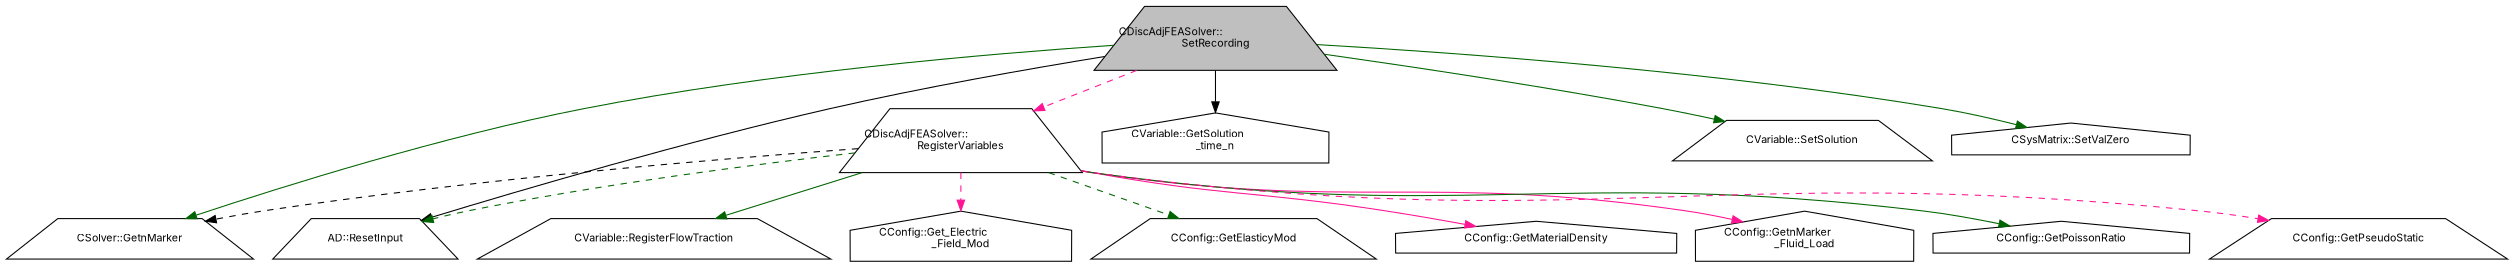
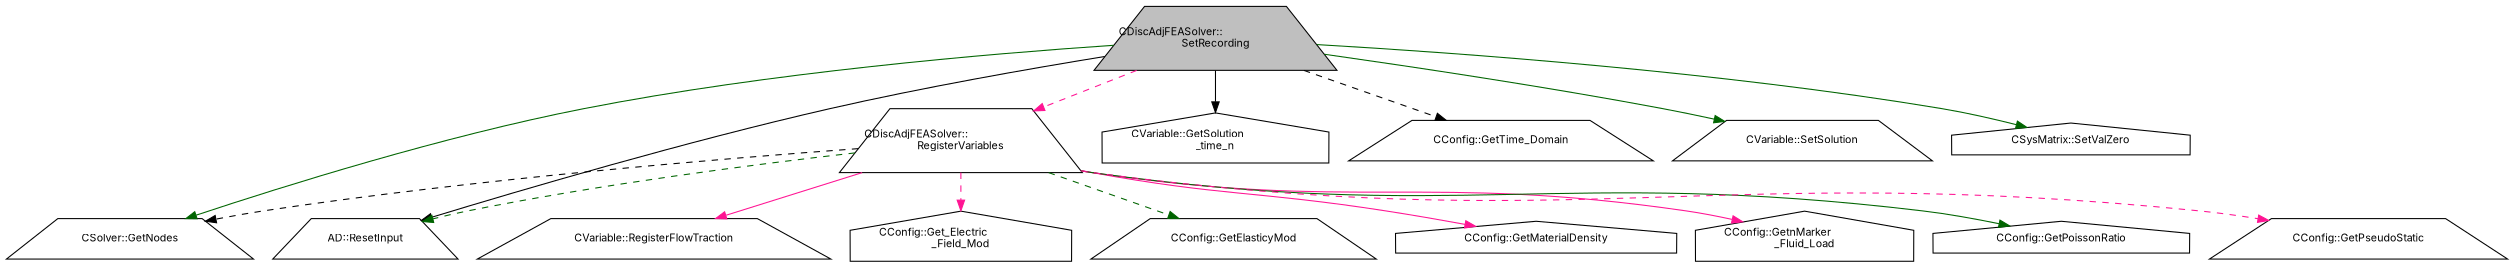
node "CConfig::GetTime_Domain": added
edge "CDiscAdjFEASolver:: RegisterVariables" -> "CVariable::RegisterFlowTraction": color darkgreen -> deeppink
node "CSolver::GetnMarker": label "CSolver::GetnMarker" -> "CSolver::GetNodes"
